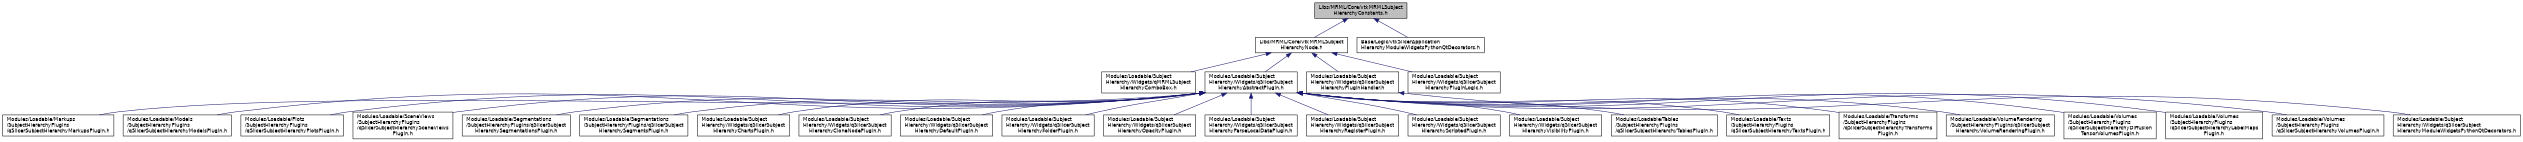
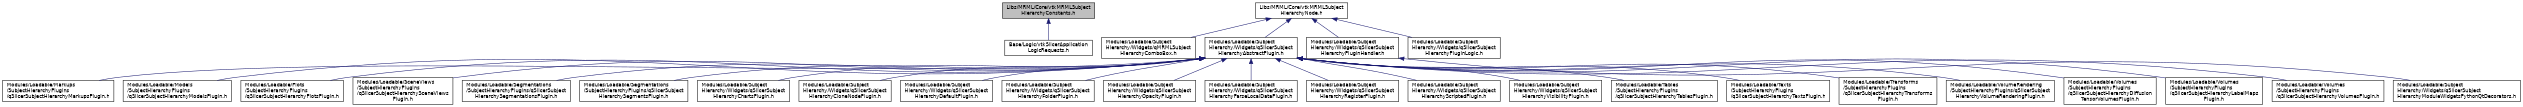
edge "Libs/MRML/Core/vtkMRMLSubject HierarchyNode.h" -> "Libs/MRML/Core/vtkMRMLSubject HierarchyConstants.h": removed
node "Base/Logic/vtkSlicerApplication HierarchyModuleWidgetsPythonQtDecorators.h": label "Base/Logic/vtkSlicerApplication HierarchyModuleWidgetsPythonQtDecorators.h" -> "Base/Logic/vtkSlicerApplication LogicRequests.h"
